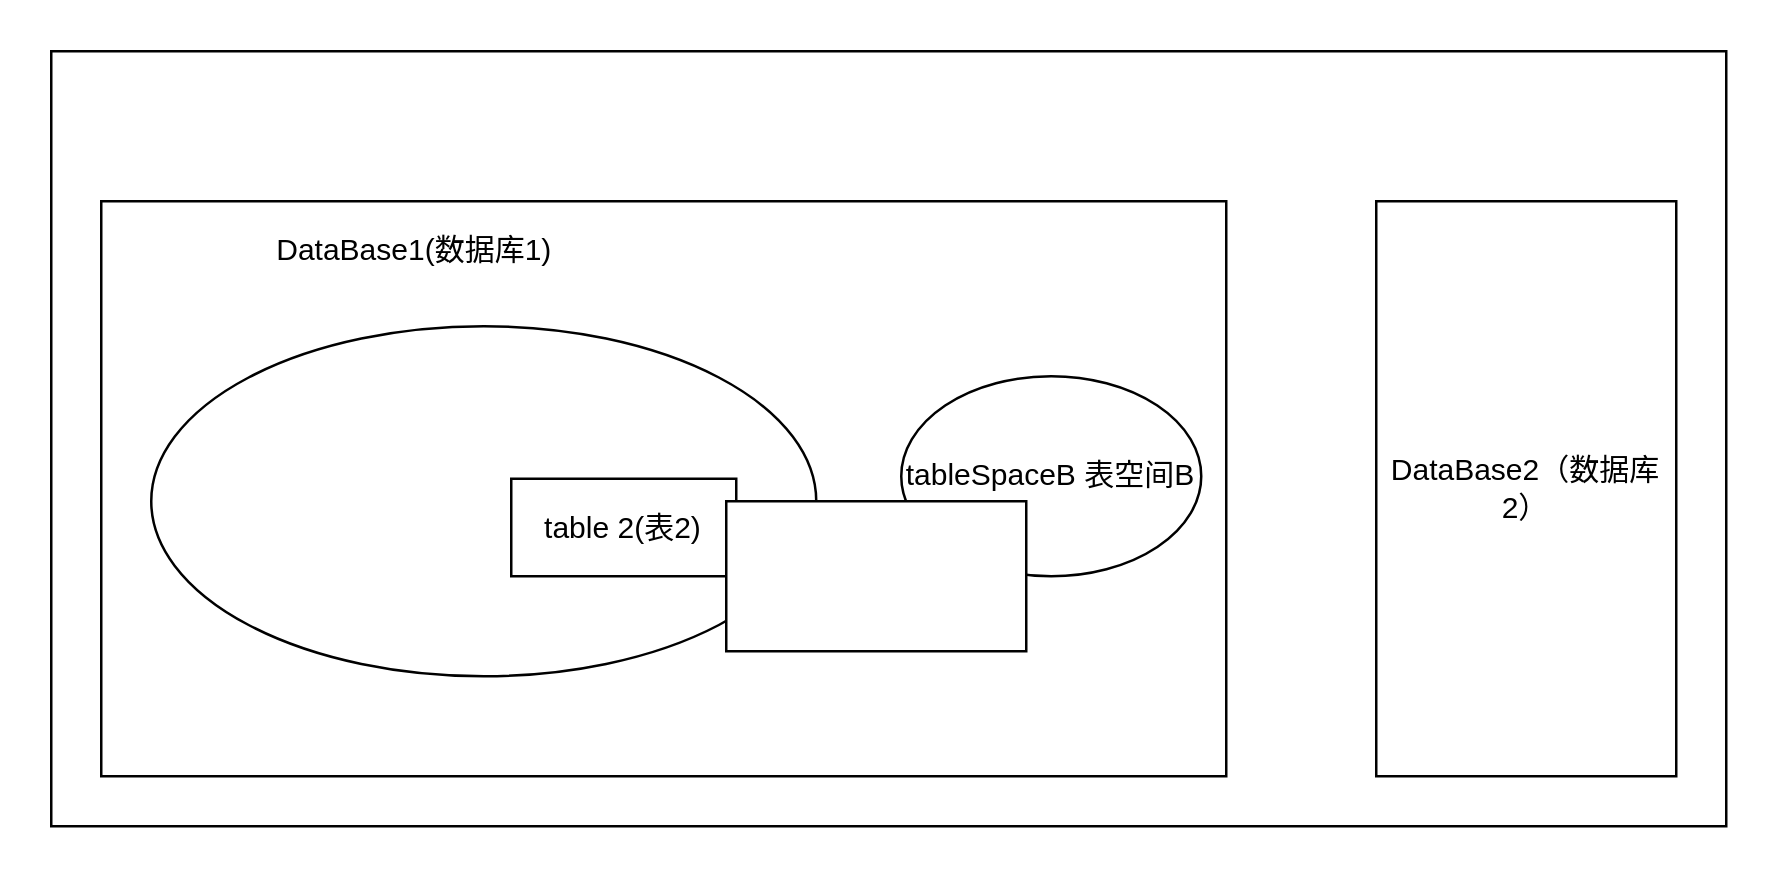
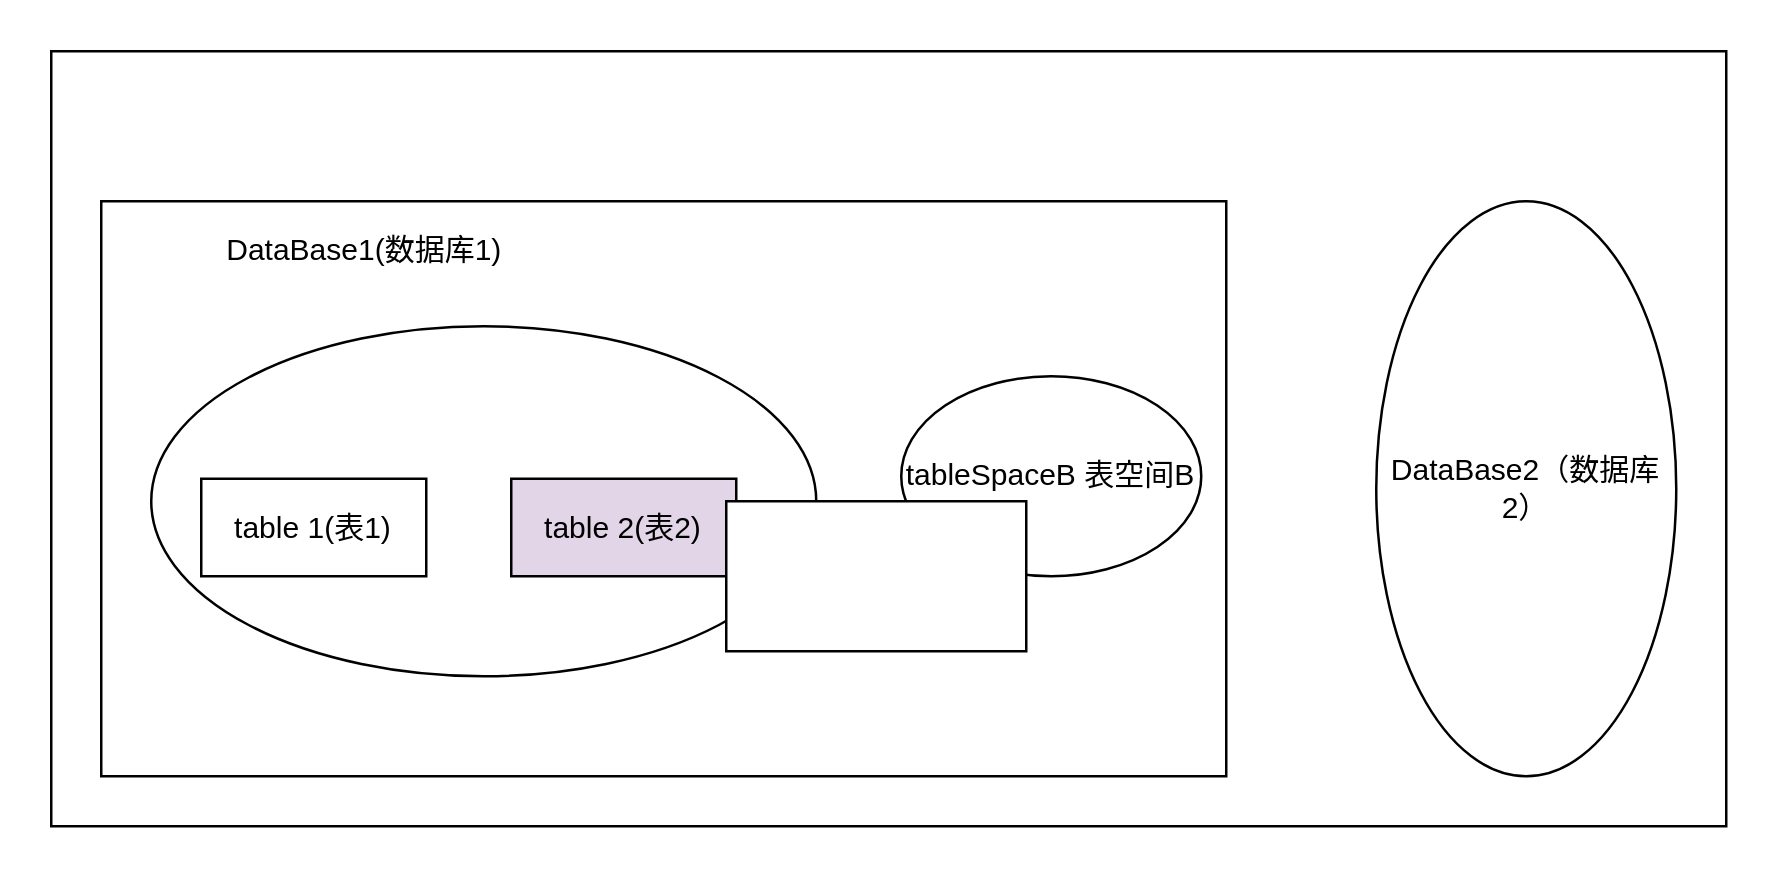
node "DataBase1(数据库1)": moved (414, 251) -> (364, 251)
node "DataBase2（数据库2）": shape rectangle -> ellipse
node "table 1(表1)": added
node "table 2(表2)": fillcolor #ffffff -> #e1d5e7
